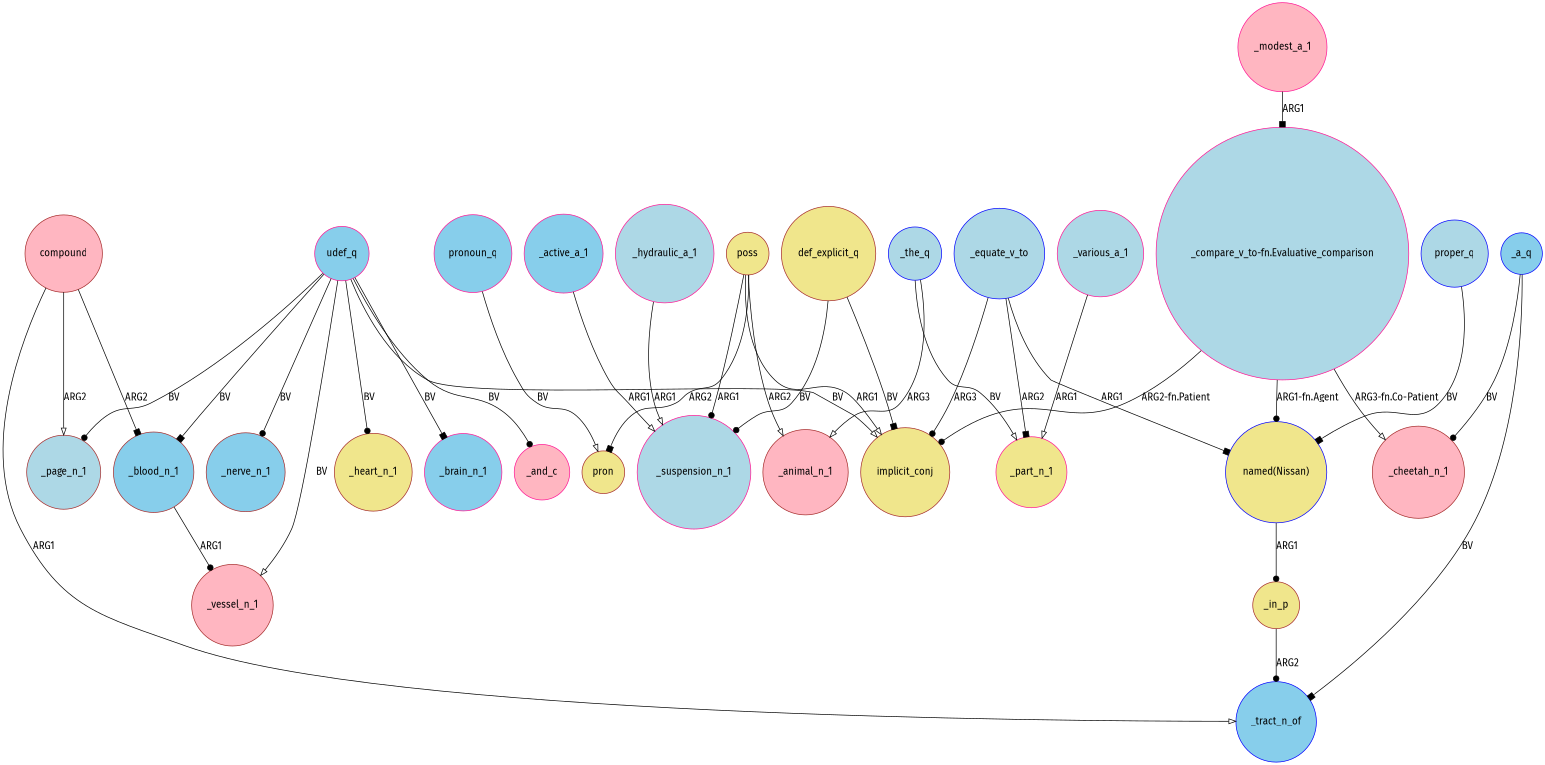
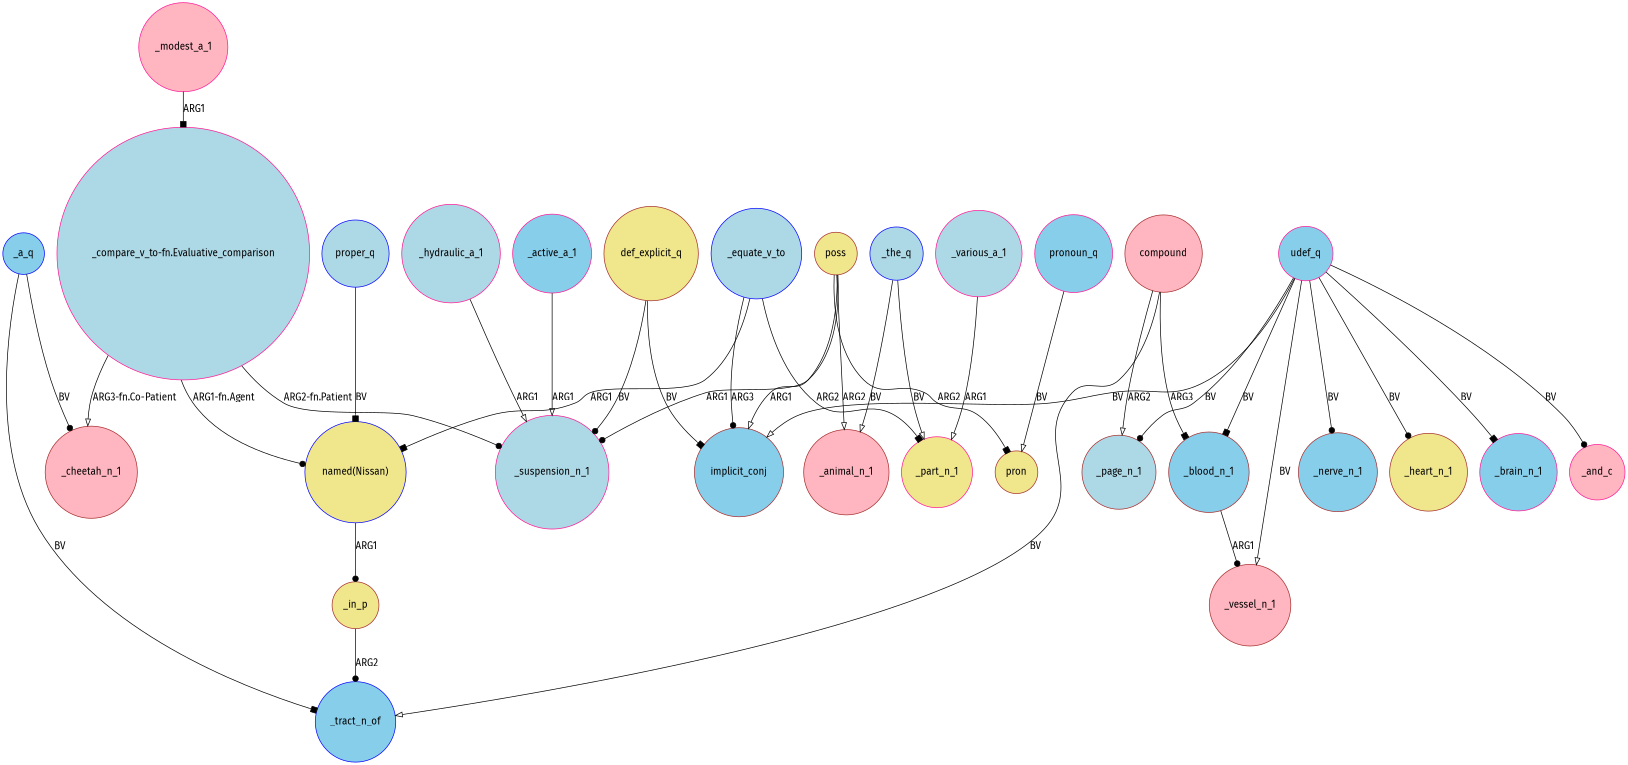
edge "compound" -> "_blood_n_1": label "ARG2" -> "ARG3"
edge "_the_q" -> "_animal_n_1": label "ARG3" -> "BV"
edge "_compare_v_to-fn.Evaluative_comparison" -> "implicit_conj": now "_compare_v_to-fn.Evaluative_comparison" -> "_suspension_n_1"
node "implicit_conj": fillcolor khaki -> skyblue
edge "compound" -> "_tract_n_of": label "ARG1" -> "BV"
